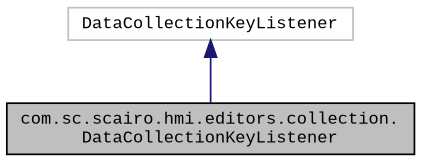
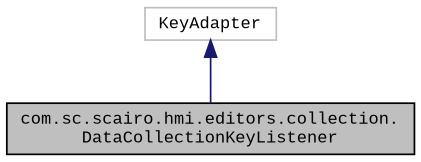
node "DataCollectionKeyListener": label "DataCollectionKeyListener" -> "KeyAdapter"
